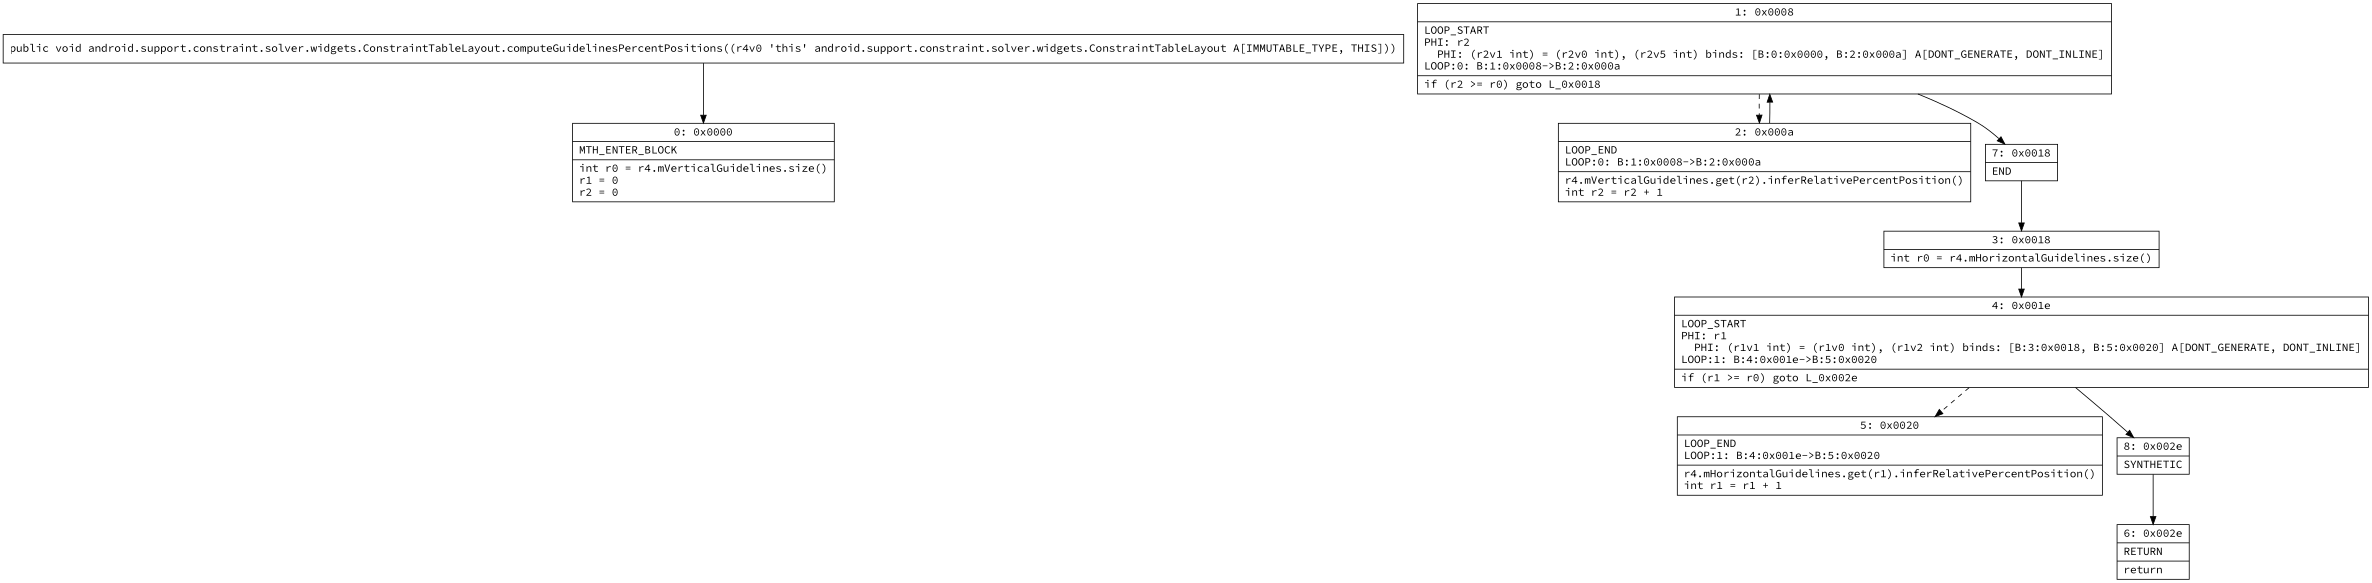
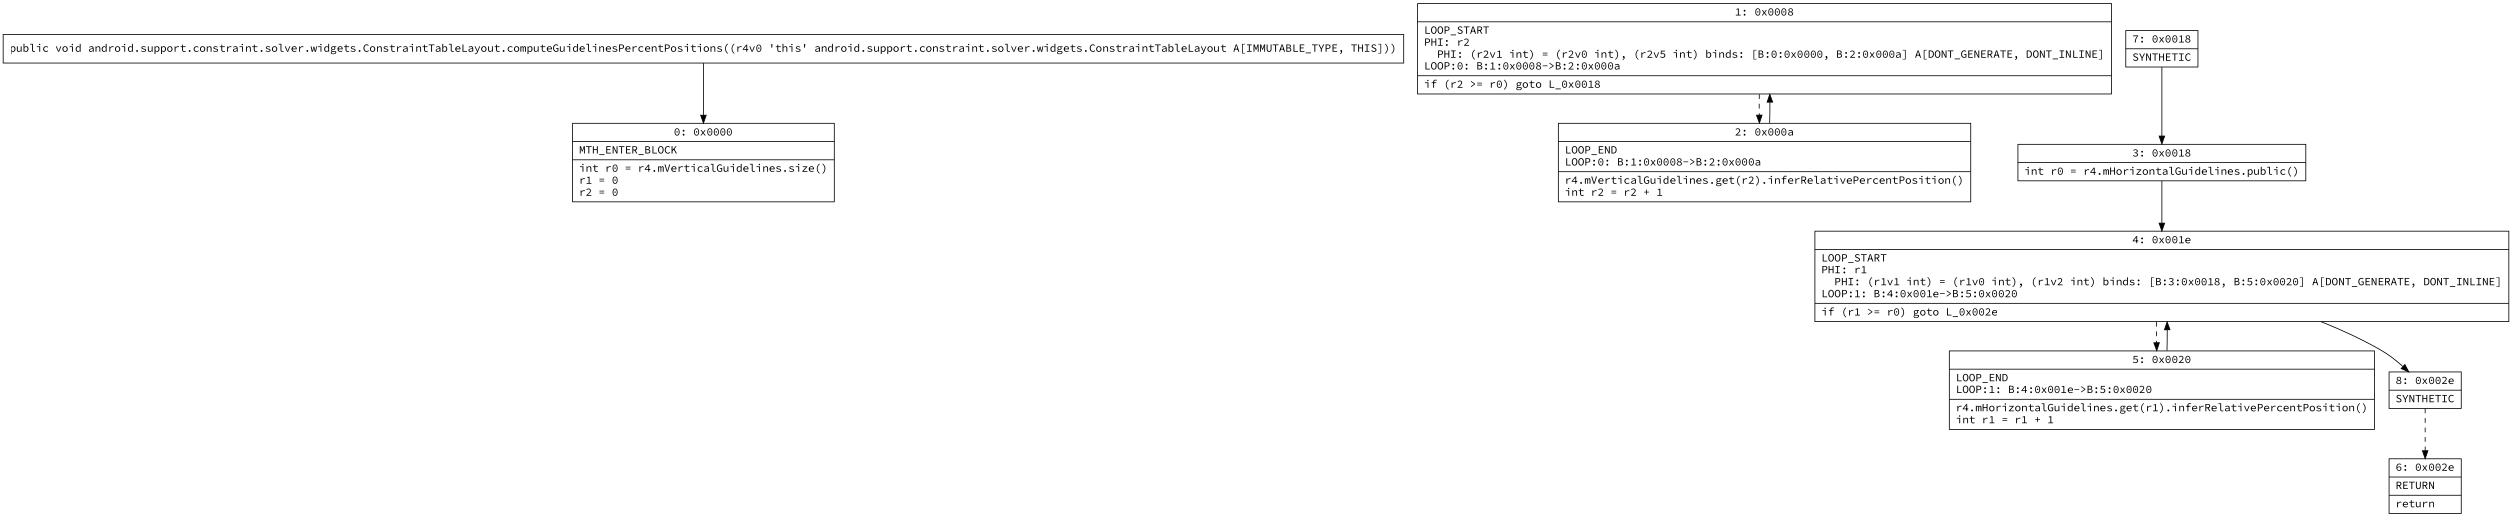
edge "1: 0x0008" -> "7: 0x0018": removed
node "7: 0x0018": text "END" -> "SYNTHETIC"
node "3: 0x0018": text "int r0 = r4.mHorizontalGuidelines.size()" -> "int r0 = r4.mHorizontalGuidelines.public()"
edge "5: 0x0020" -> "4: 0x001e": added
edge "8: 0x002e" -> "6: 0x002e": style solid -> dashed
